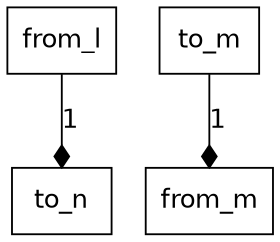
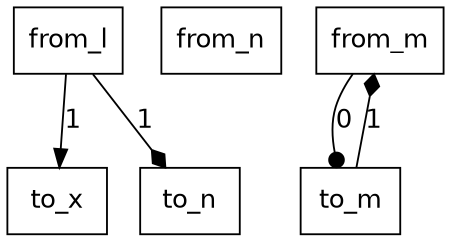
node "from_n": added
edge "from_m" -> "to_m": added, label "0"
node "to_x": added
